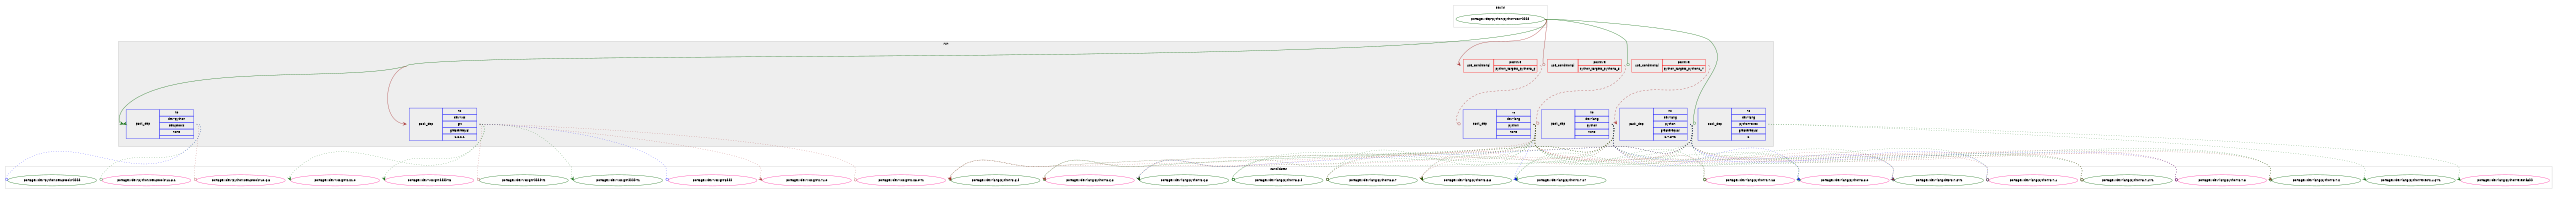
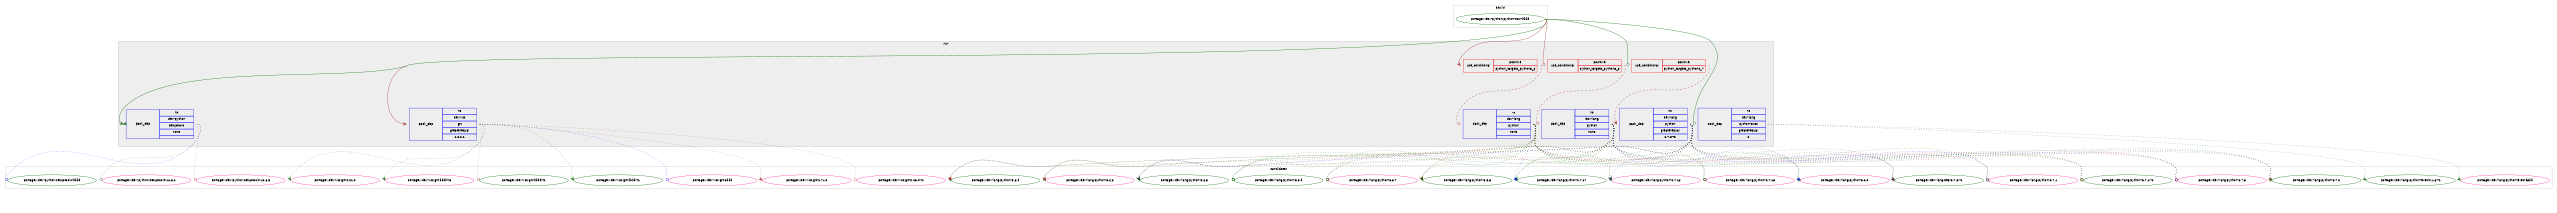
node "portage://dep-python/python-scsi-9999": label "portage://dep-python/python-scsi-9999" -> "portage://dev-python/python-scsi-9999"
node "portage://dev-lang/python-3.5.7": color darkgreen -> deeppink
node "portage://dev-lang/python-2.7.16": added
